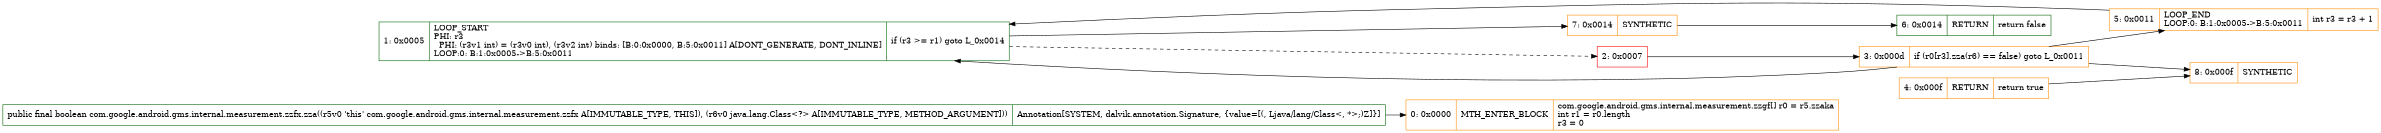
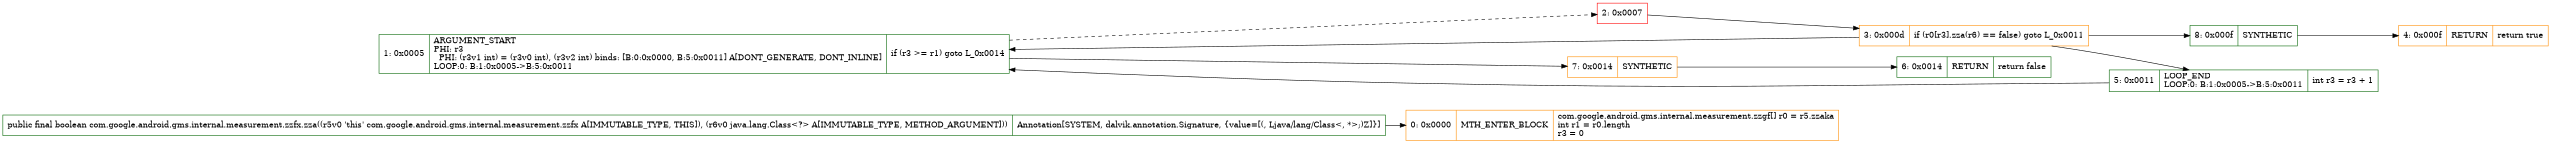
node "5: 0x0011": color darkorange -> darkgreen
node "1: 0x0005": text "LOOP_START" -> "ARGUMENT_START"
node "8: 0x000f": color darkorange -> darkgreen
edge "4: 0x000f" -> "8: 0x000f": reversed
